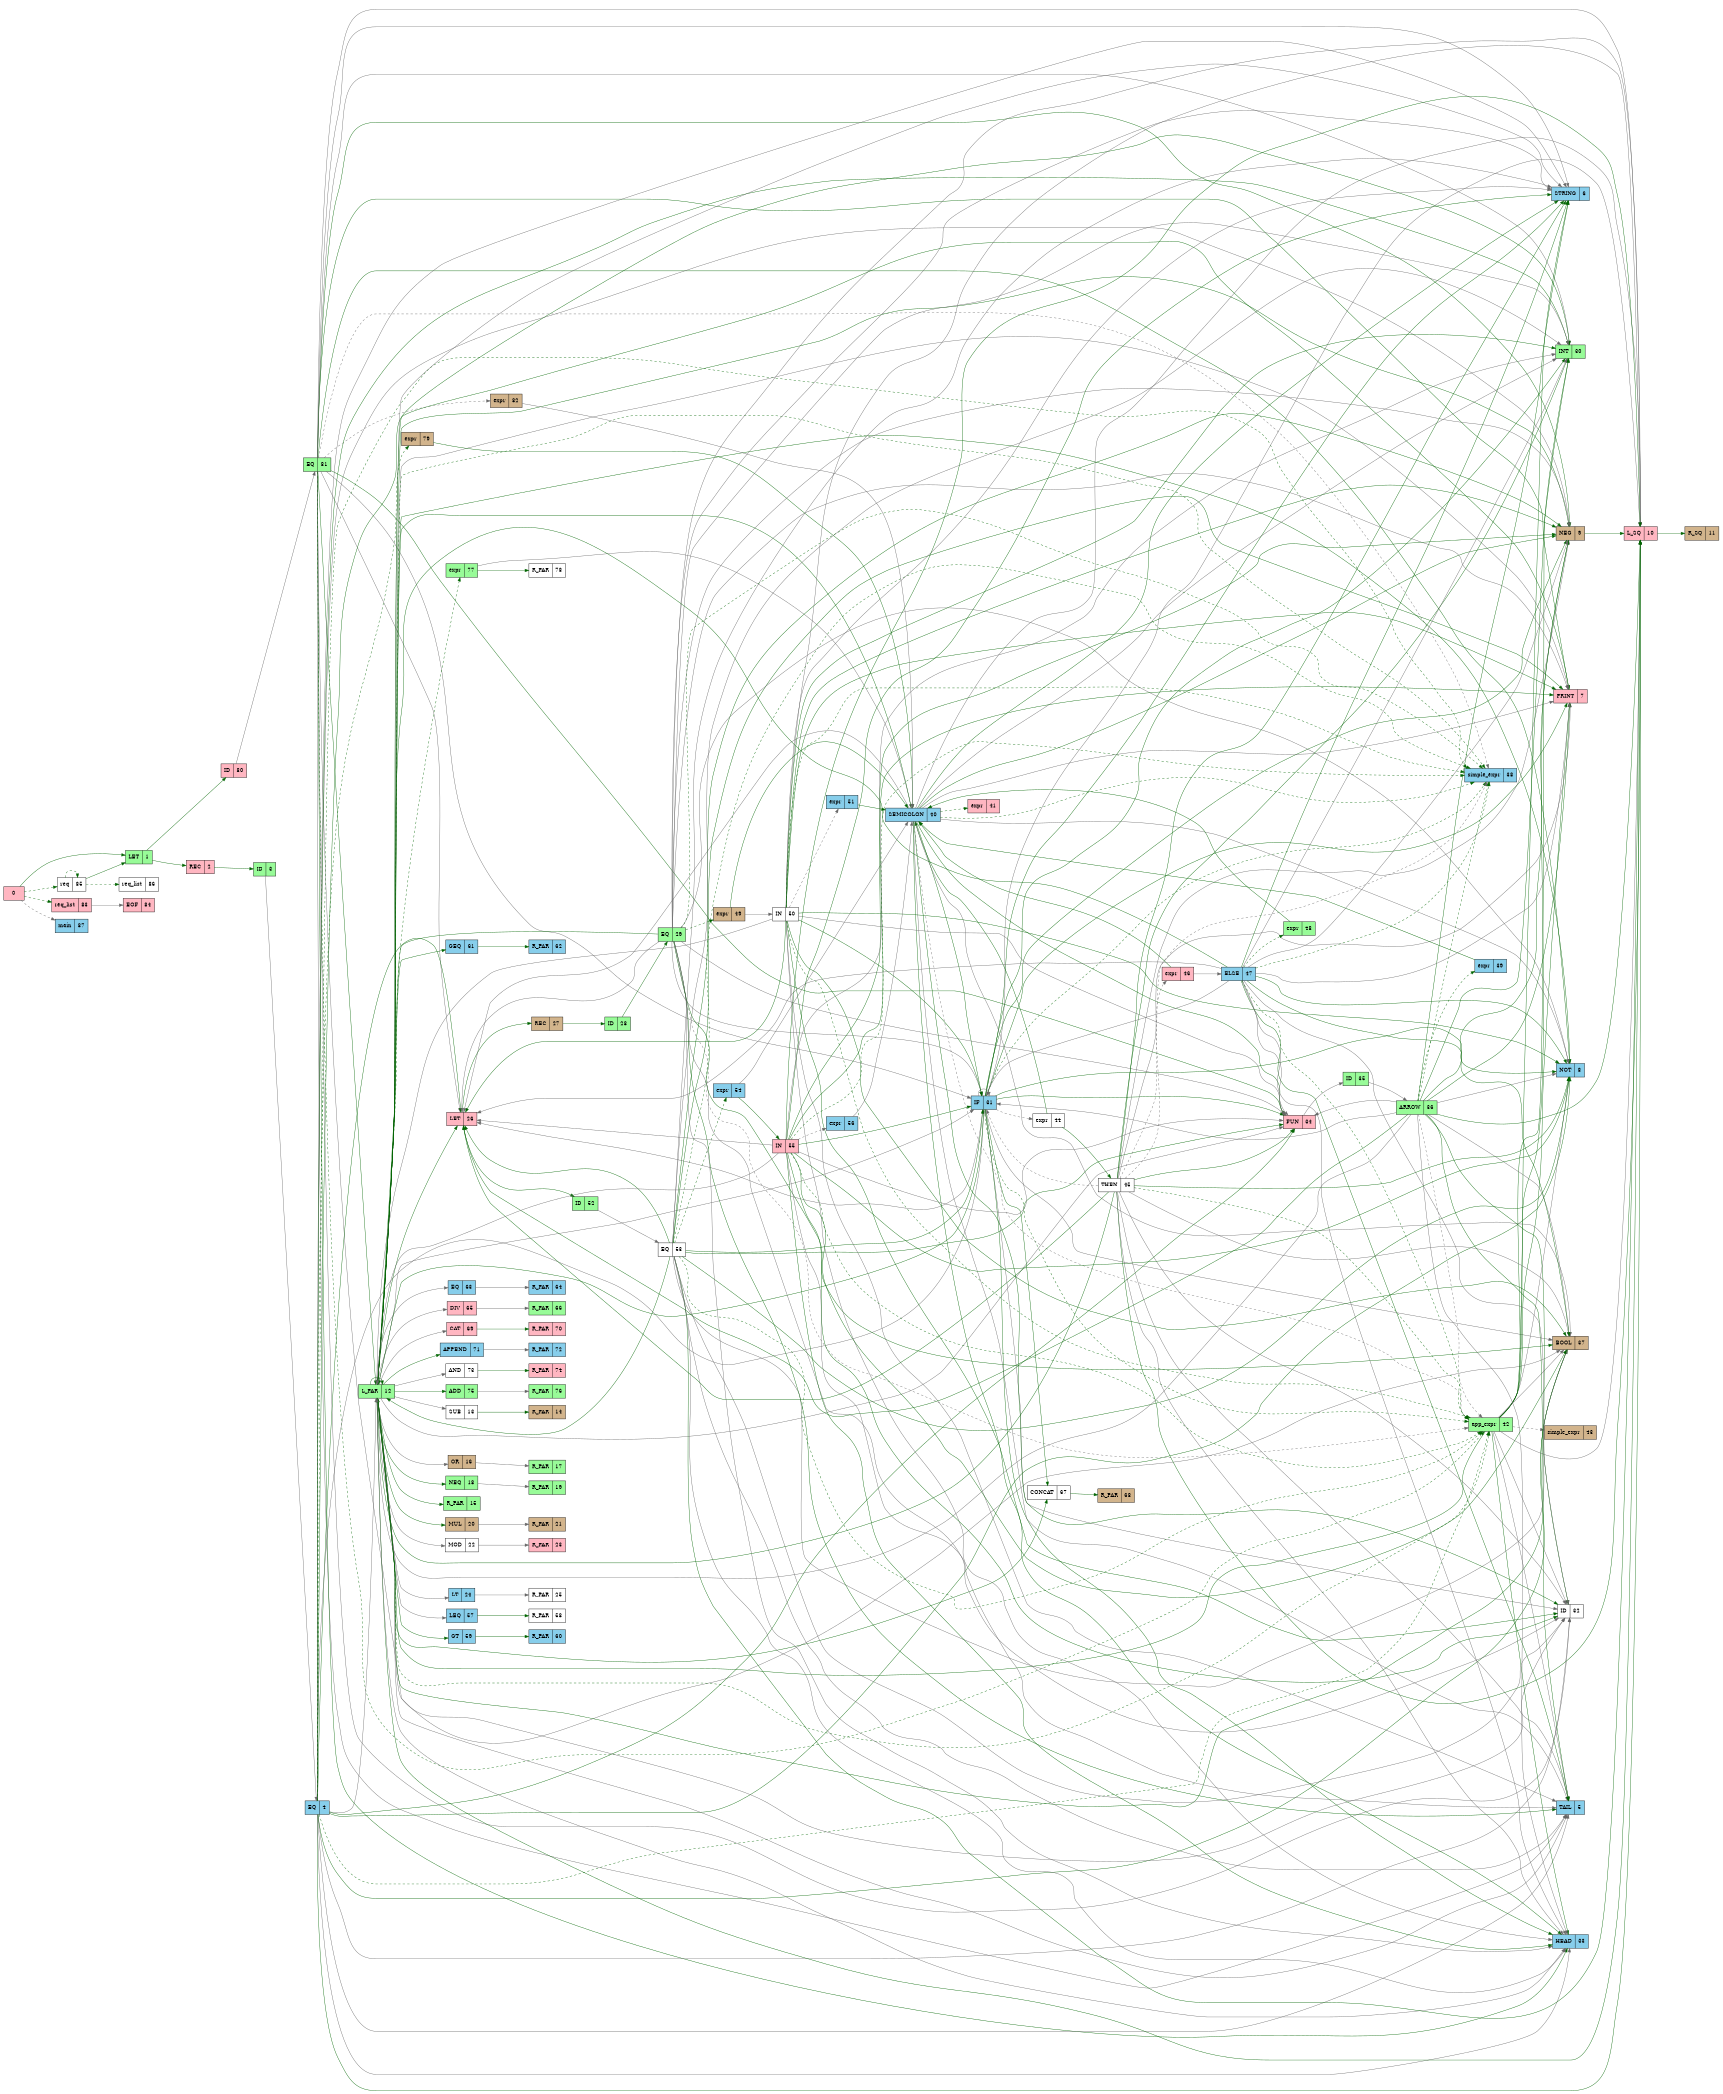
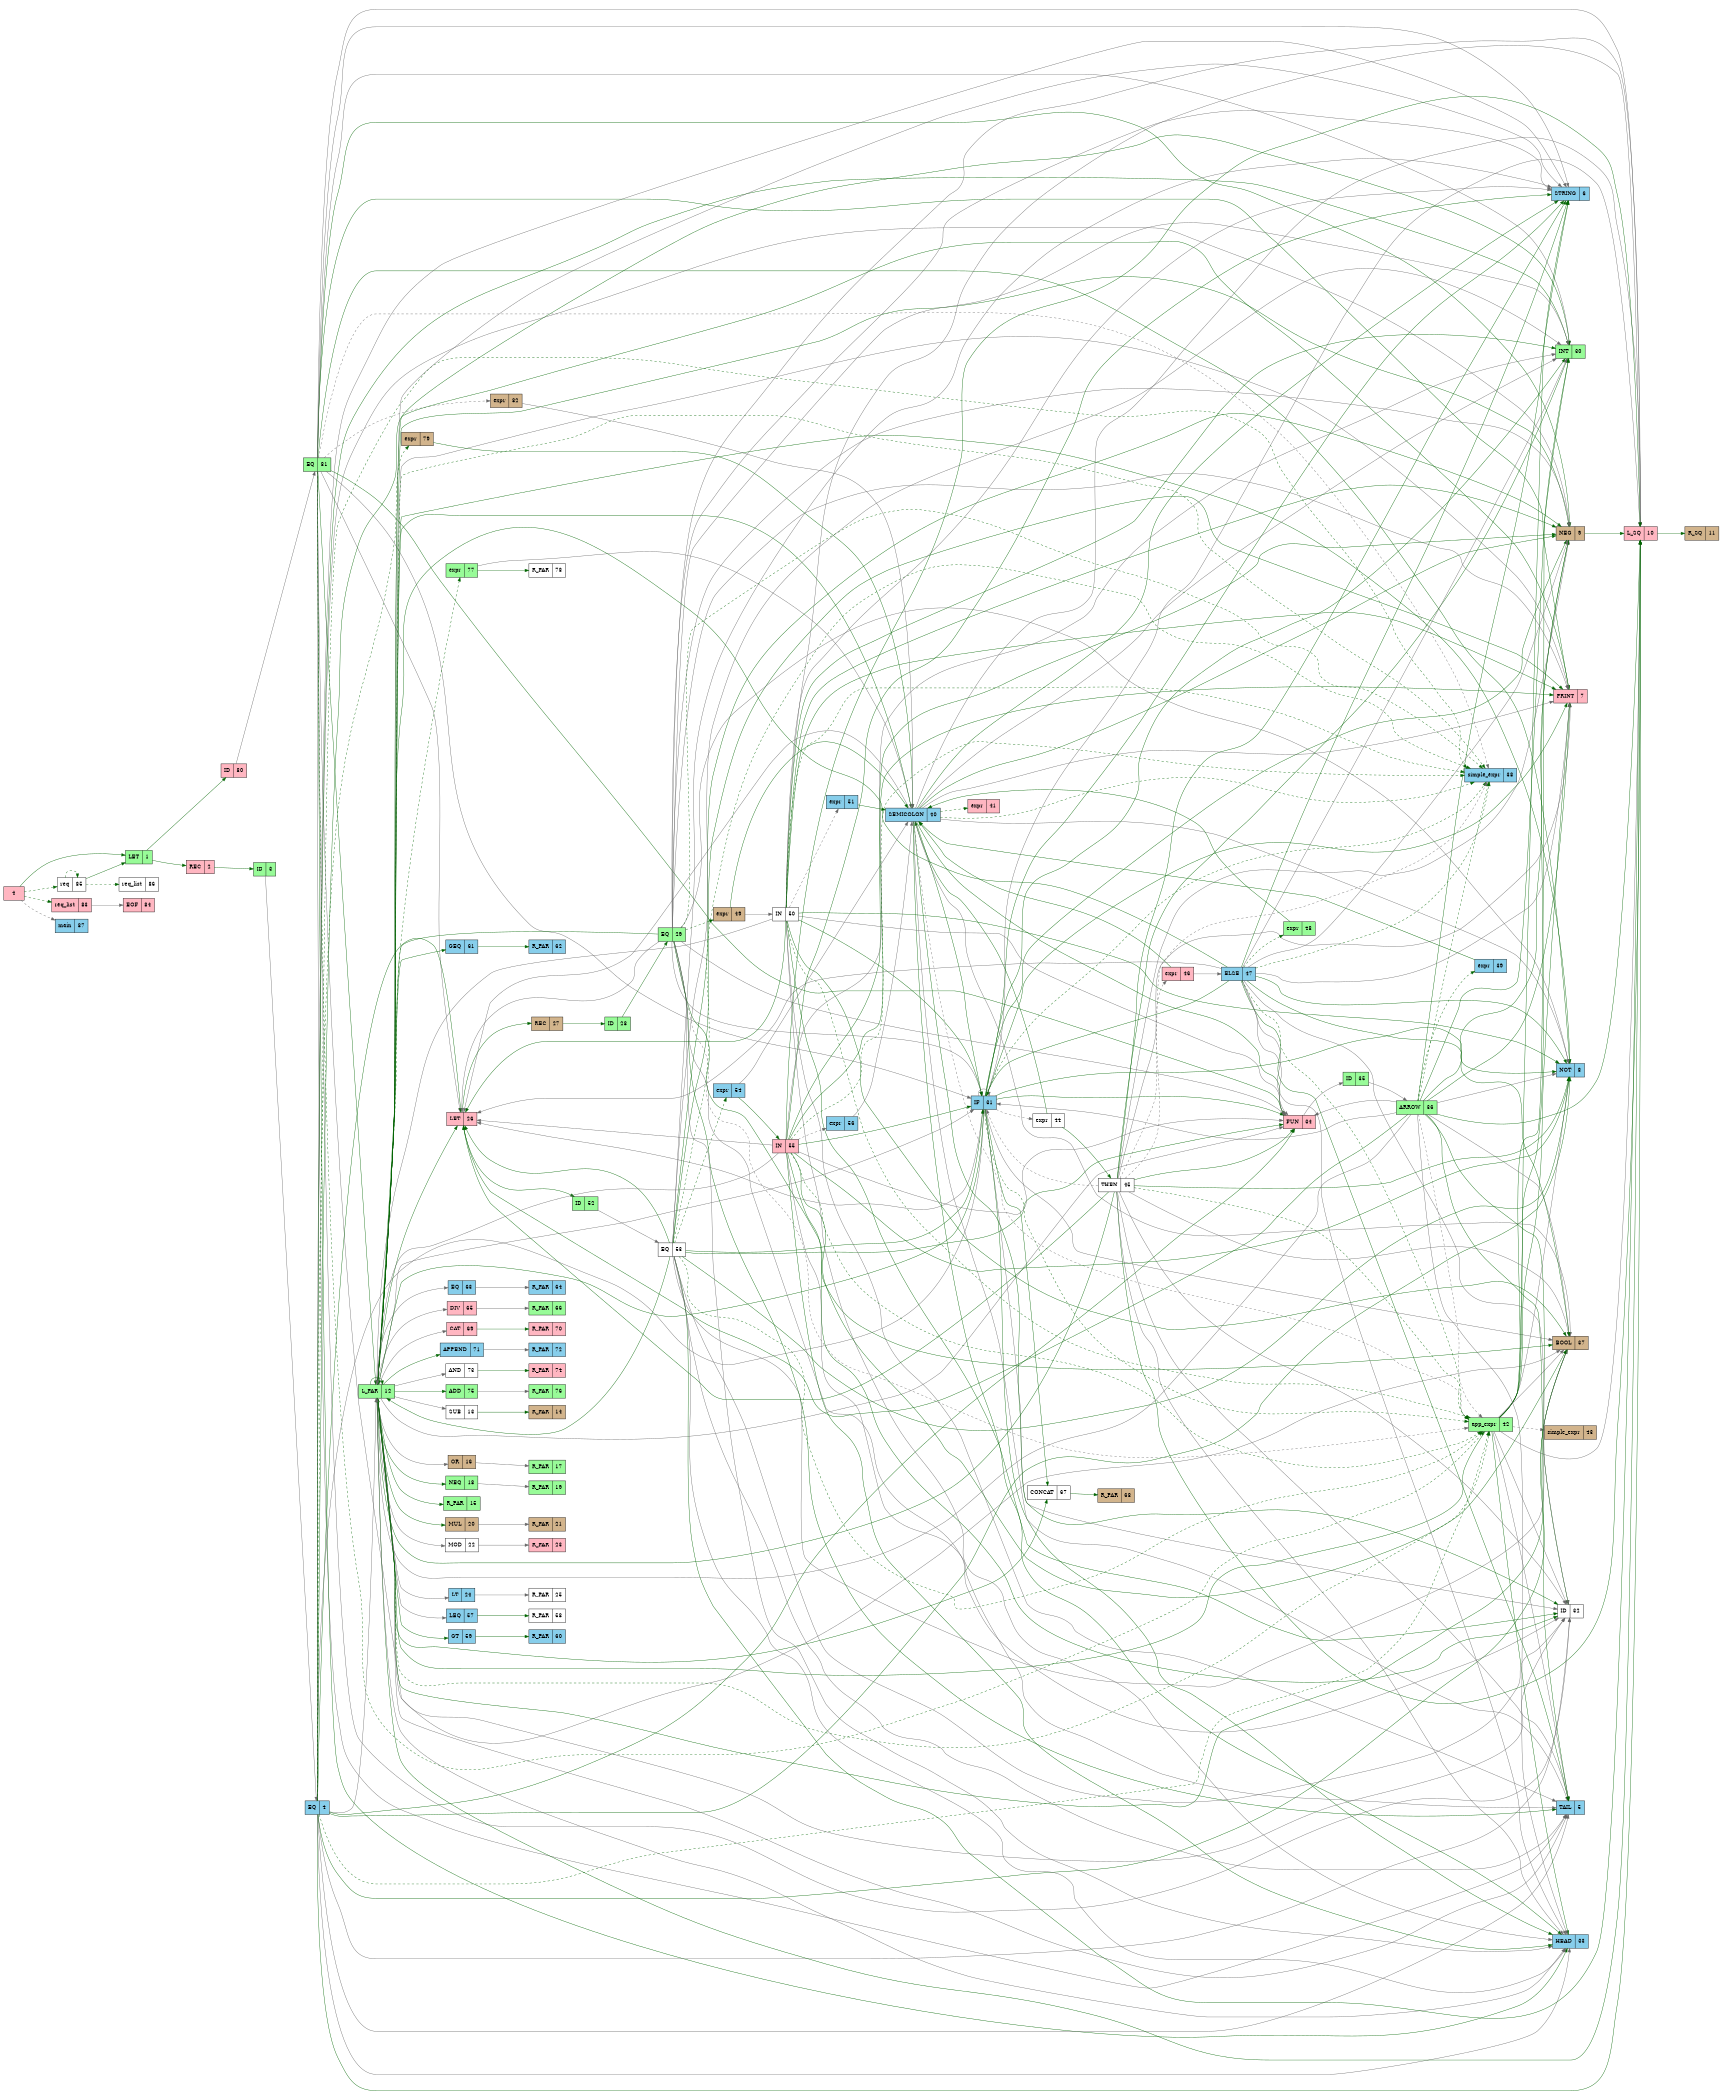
node "0": label "0" -> "4"
edge "ELSE" -> "IF": color gray40 -> darkgreen
